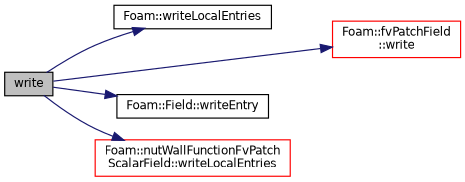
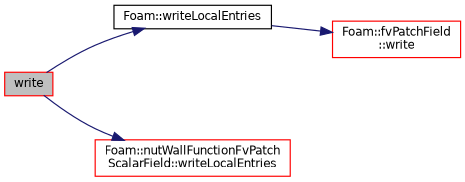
edge "write" -> "Foam::fvPatchField ::write": now "Foam::writeLocalEntries" -> "Foam::fvPatchField ::write"
node "write": color black -> red
node "Foam::Field::writeEntry": removed
